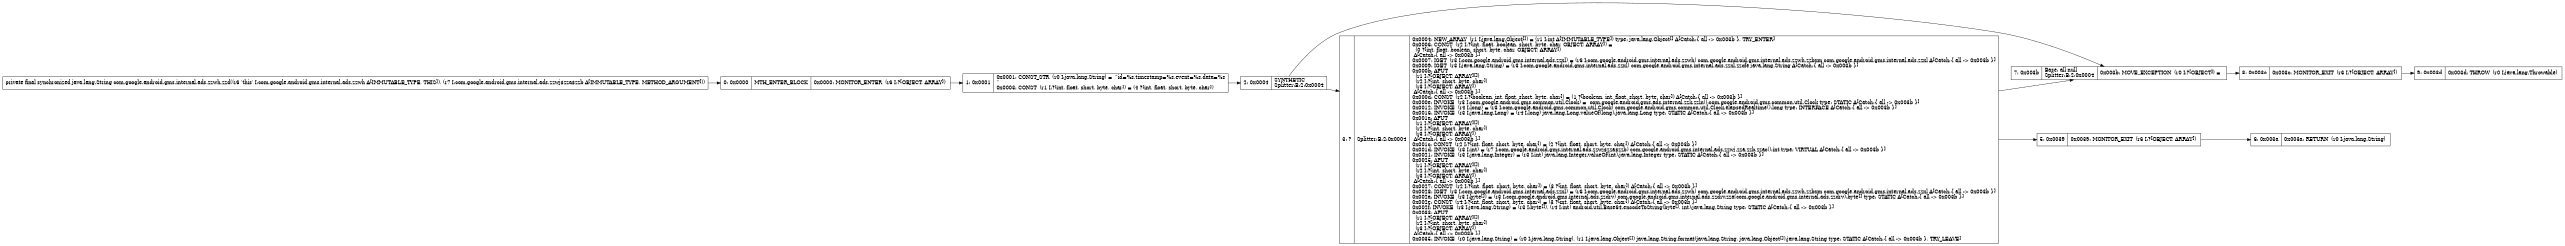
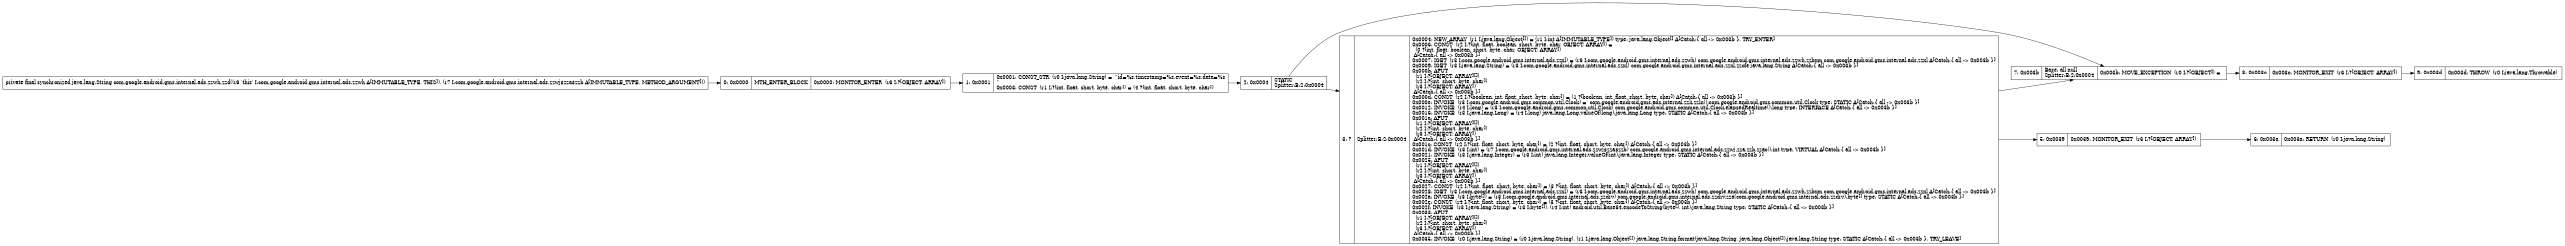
node "2: 0x0004": text "SYNTHETIC" -> "STATIC"
